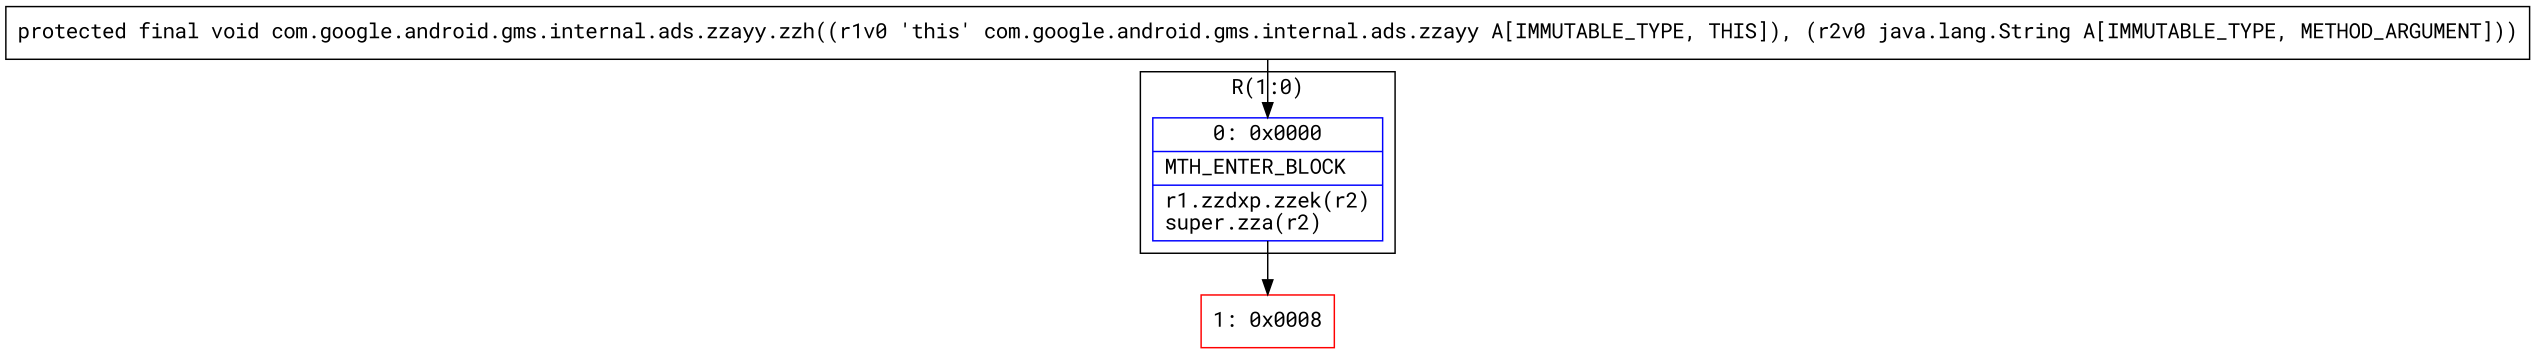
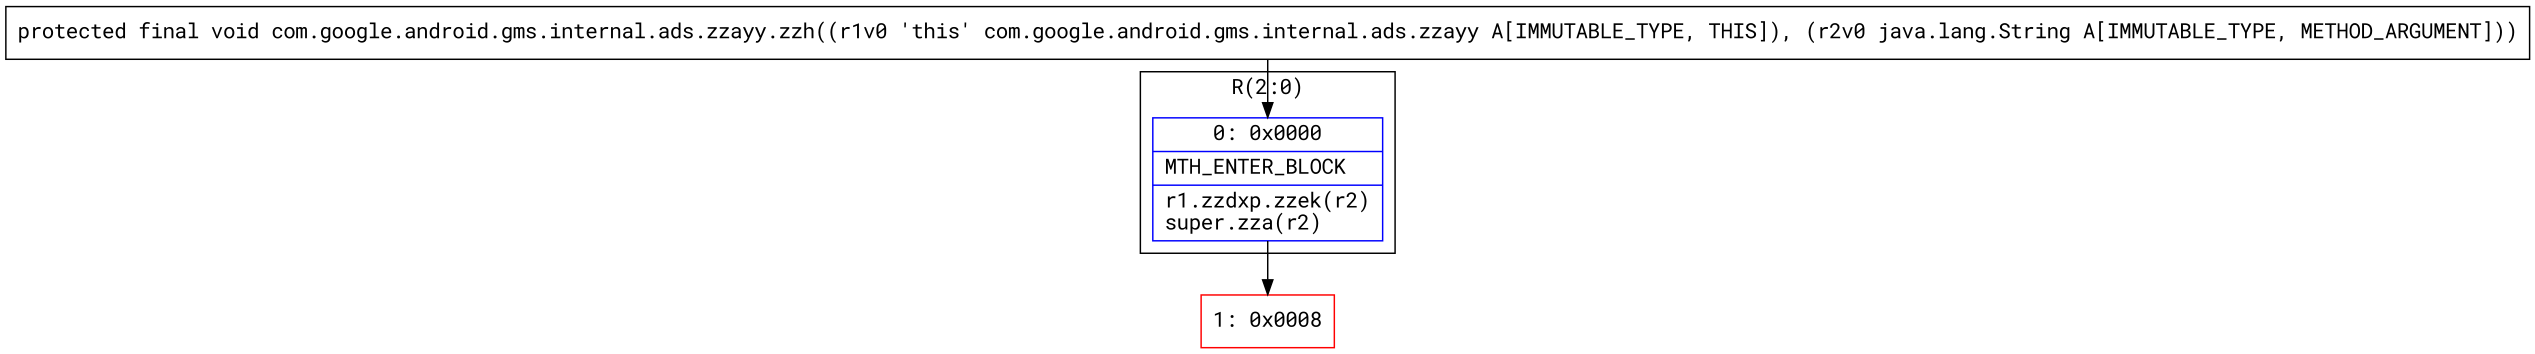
cluster "R(1:0)": label "R(1:0)" -> "R(2:0)"
